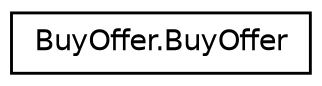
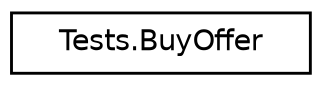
node "BuyOffer.BuyOffer": label "BuyOffer.BuyOffer" -> "Tests.BuyOffer"
